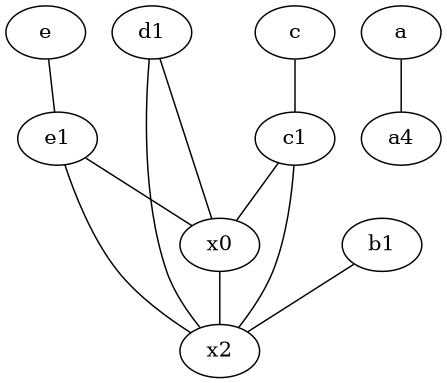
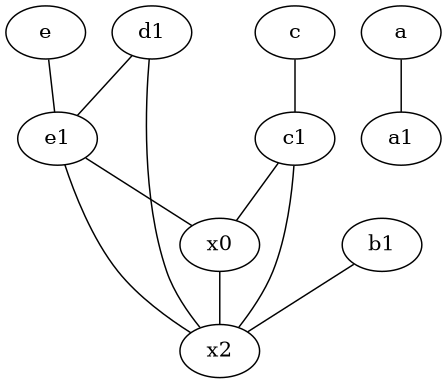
edge "d1" -- "x0": now "d1" -- "e1"
node "a4": label "a4" -> "a1"
